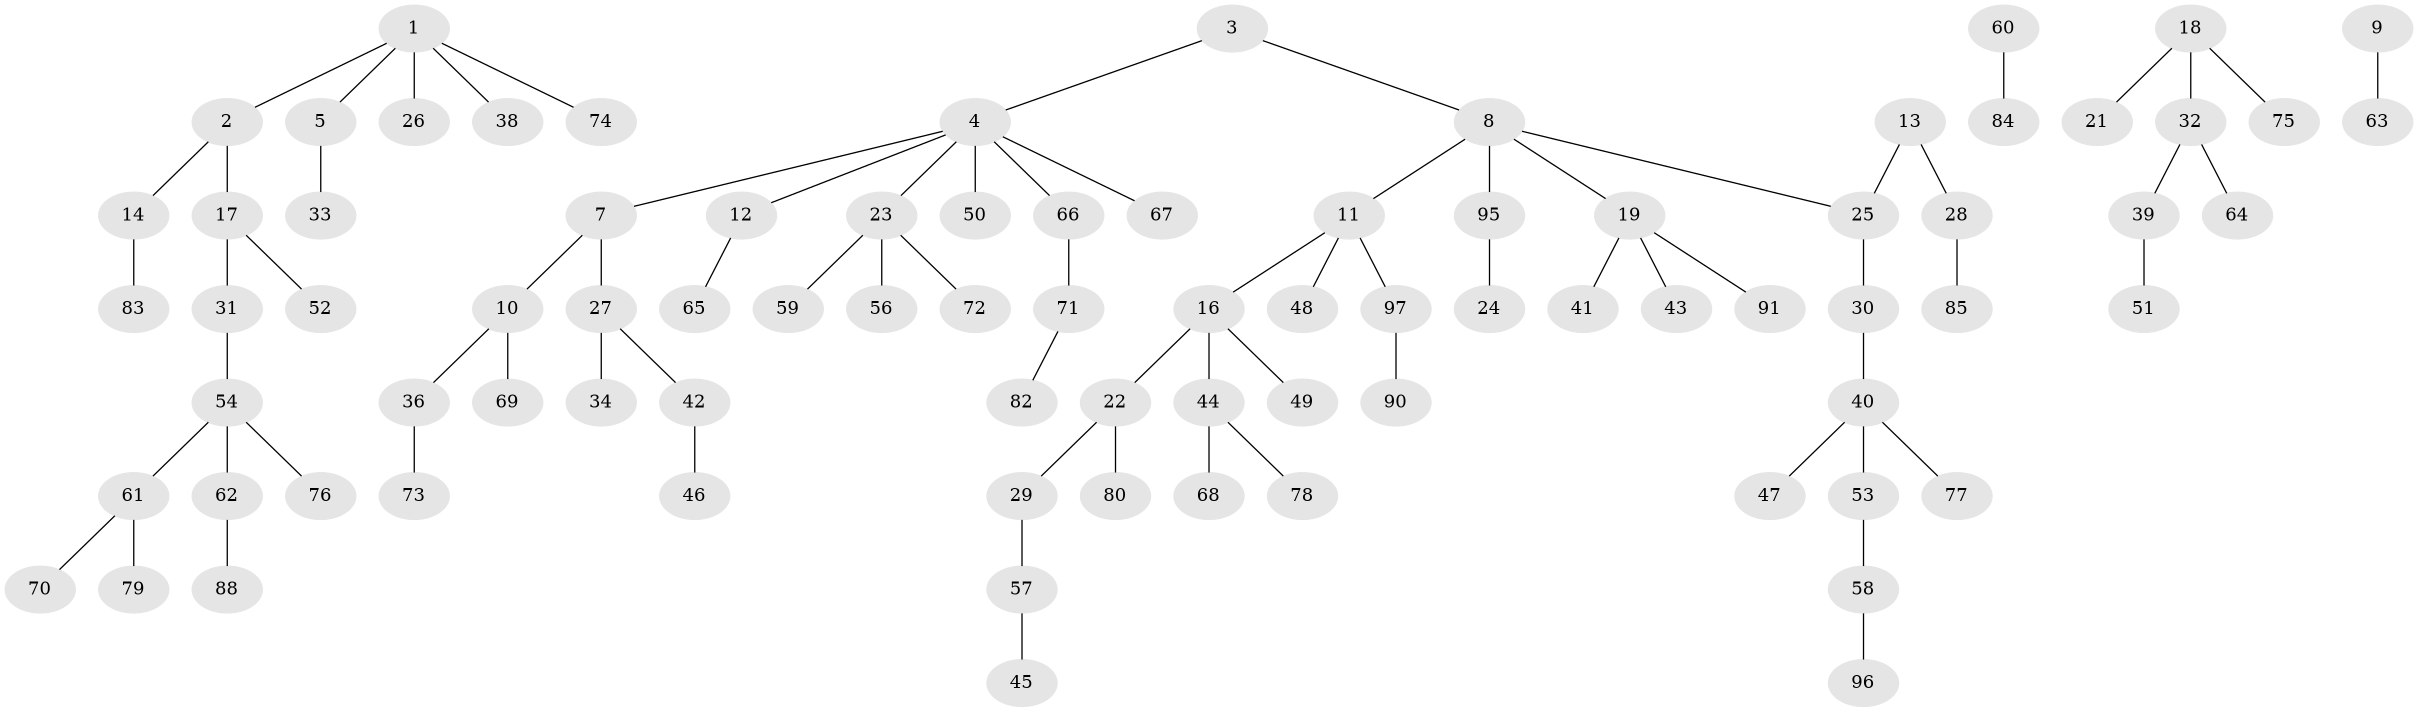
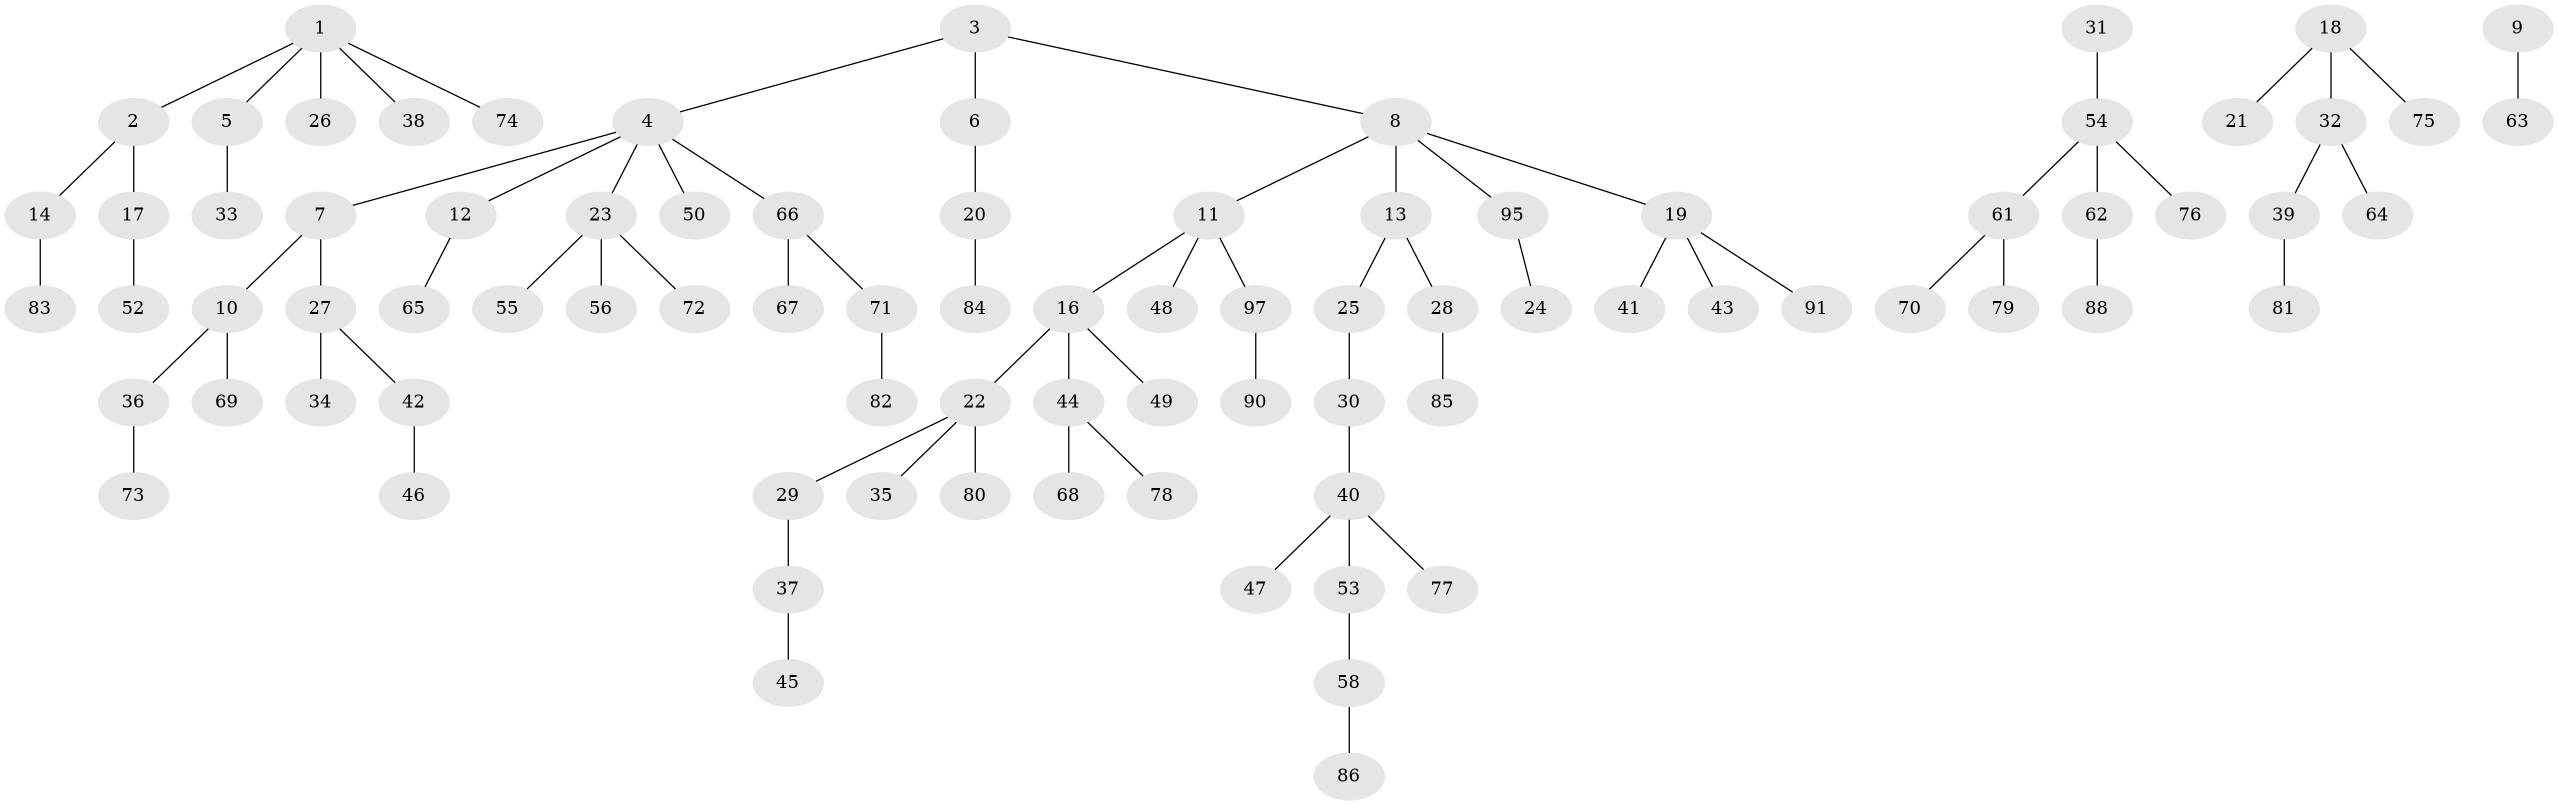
node "60": label "60" -> "20"
node "6": added
edge "4" -- "67": now "66" -- "67"
edge "8" -- "25": now "8" -- "13"
edge "17" -- "31": removed
node "59": label "59" -> "55"
node "51": label "51" -> "81"
node "35": added
node "57": label "57" -> "37"
node "96": label "96" -> "86"
